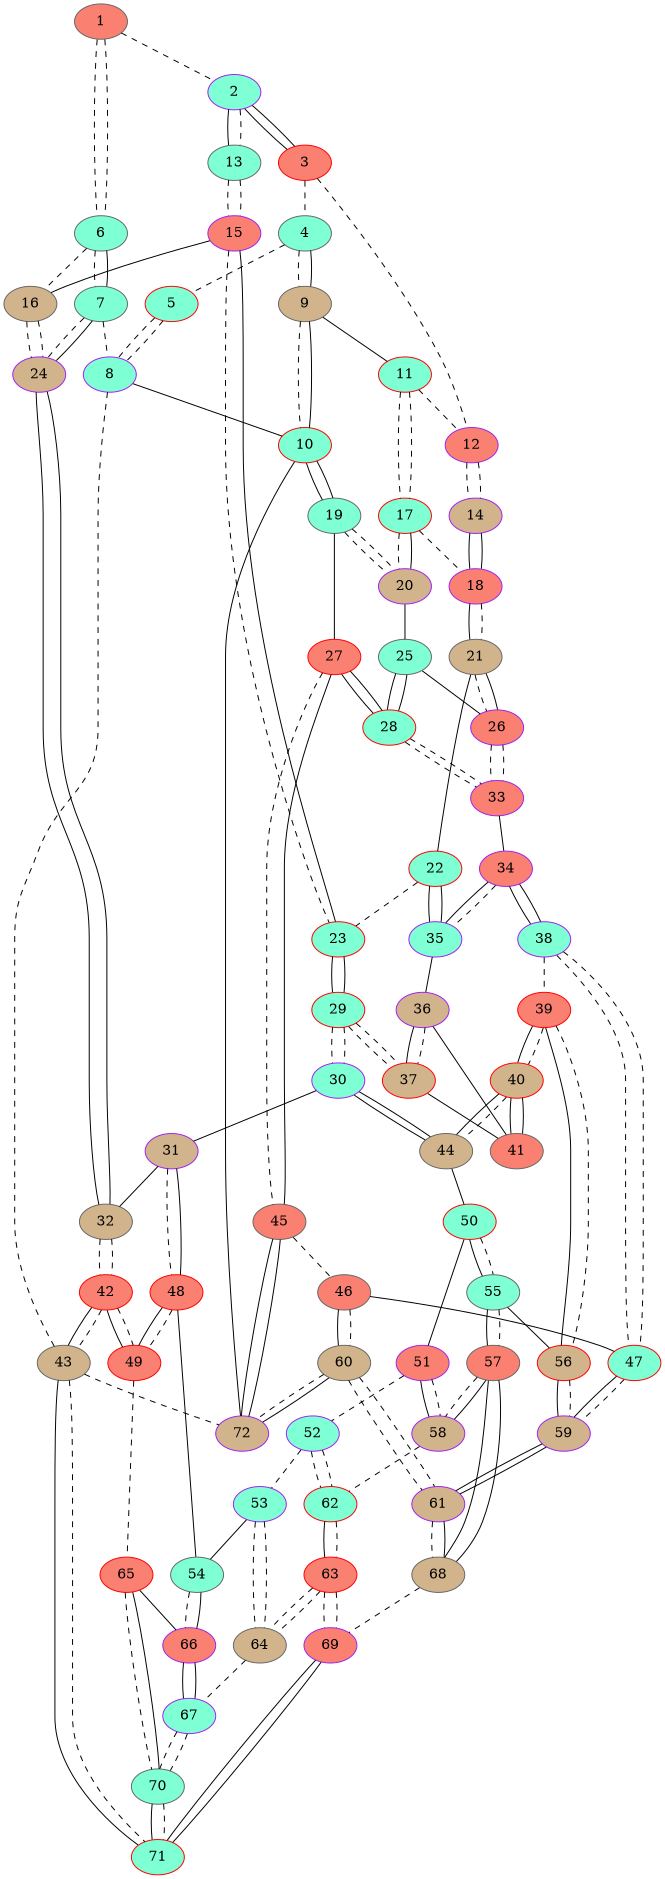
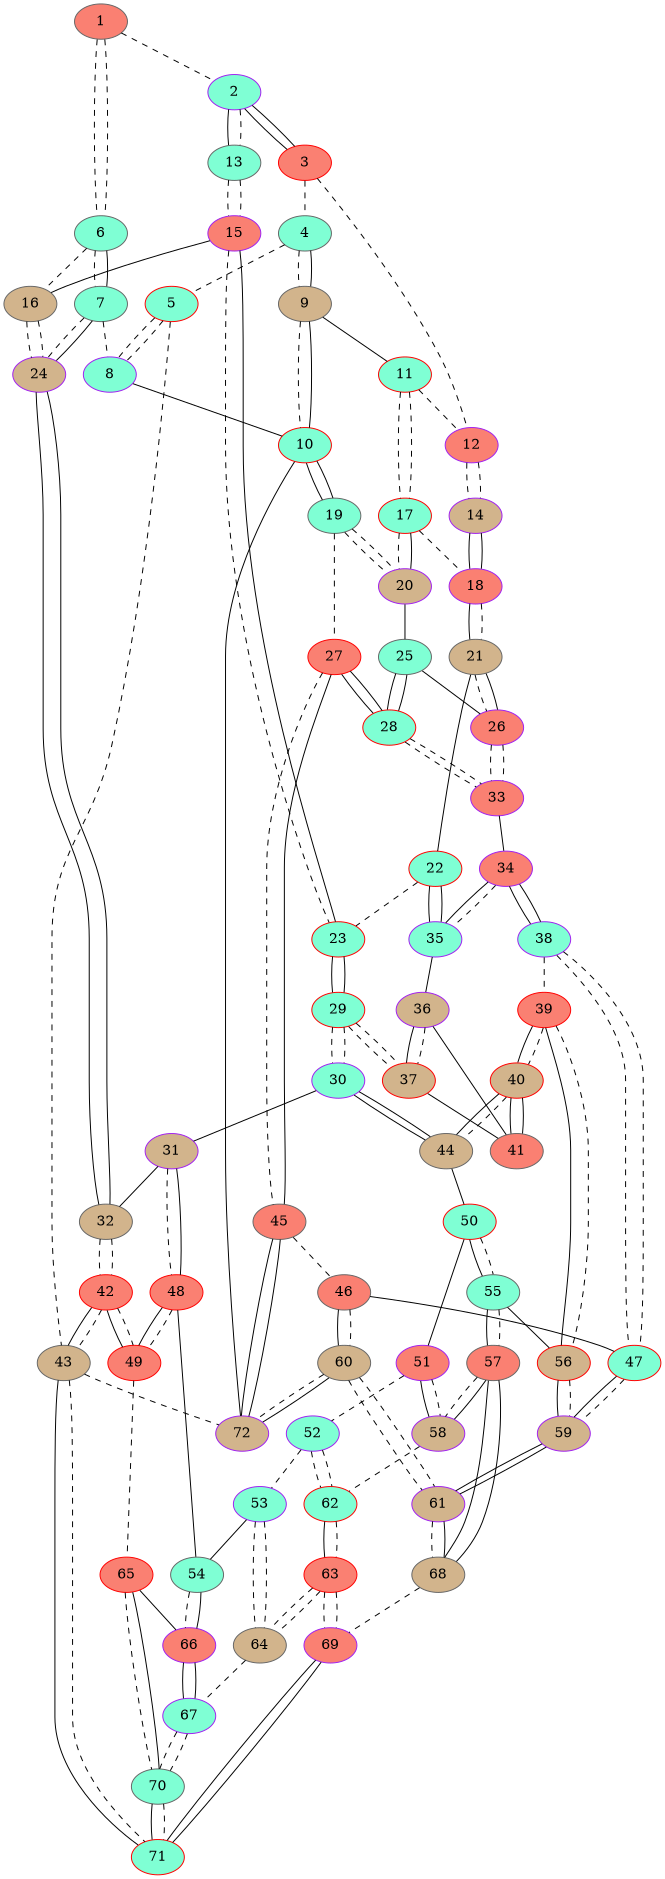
edge "19" -- "27": style solid -> dashed
edge "8" -- "43": now "5" -- "43"
